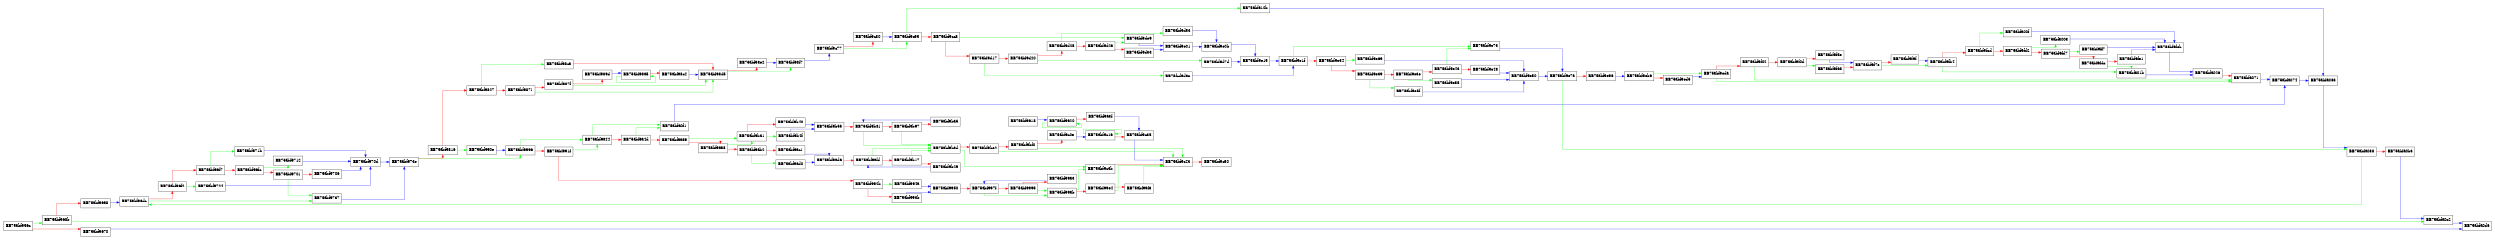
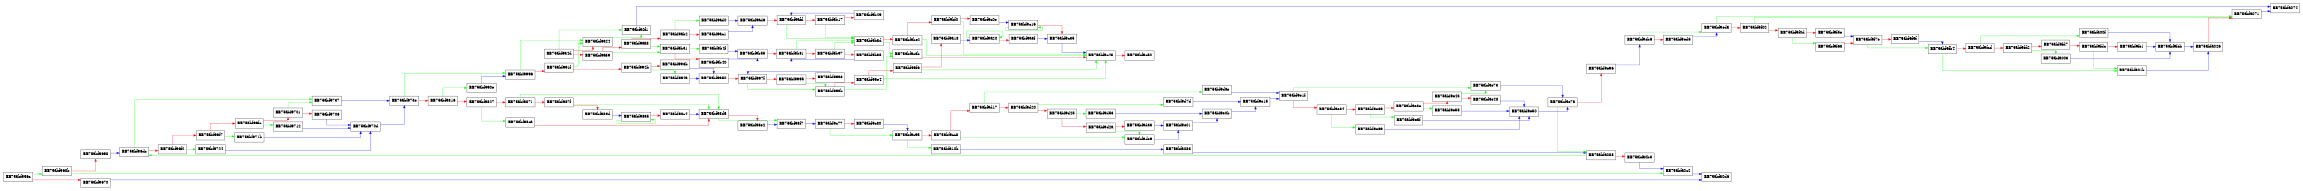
node "BB75abf9ff7": removed
edge "BB75abf99f6" -> "BB75abf9a18": added
node "BB75fcd9dae": label "BB75fcd9dae" -> "BB75abf9dae"
edge "BB75abfa074" -> "BB75abfa083": removed
edge "BB75abf9a44" -> "BB75abf9a4d": reversed
